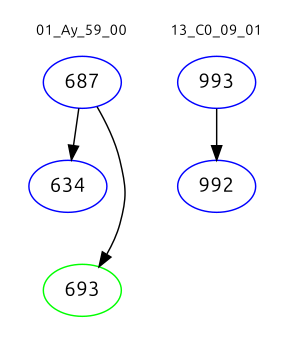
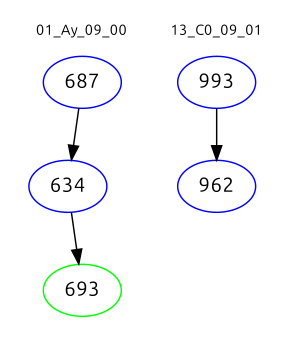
cluster "01_Ay_59_00": label "01_Ay_59_00" -> "01_Ay_09_00"
edge "687" -> "693": now "634" -> "693"
node "992": label "992" -> "962"
